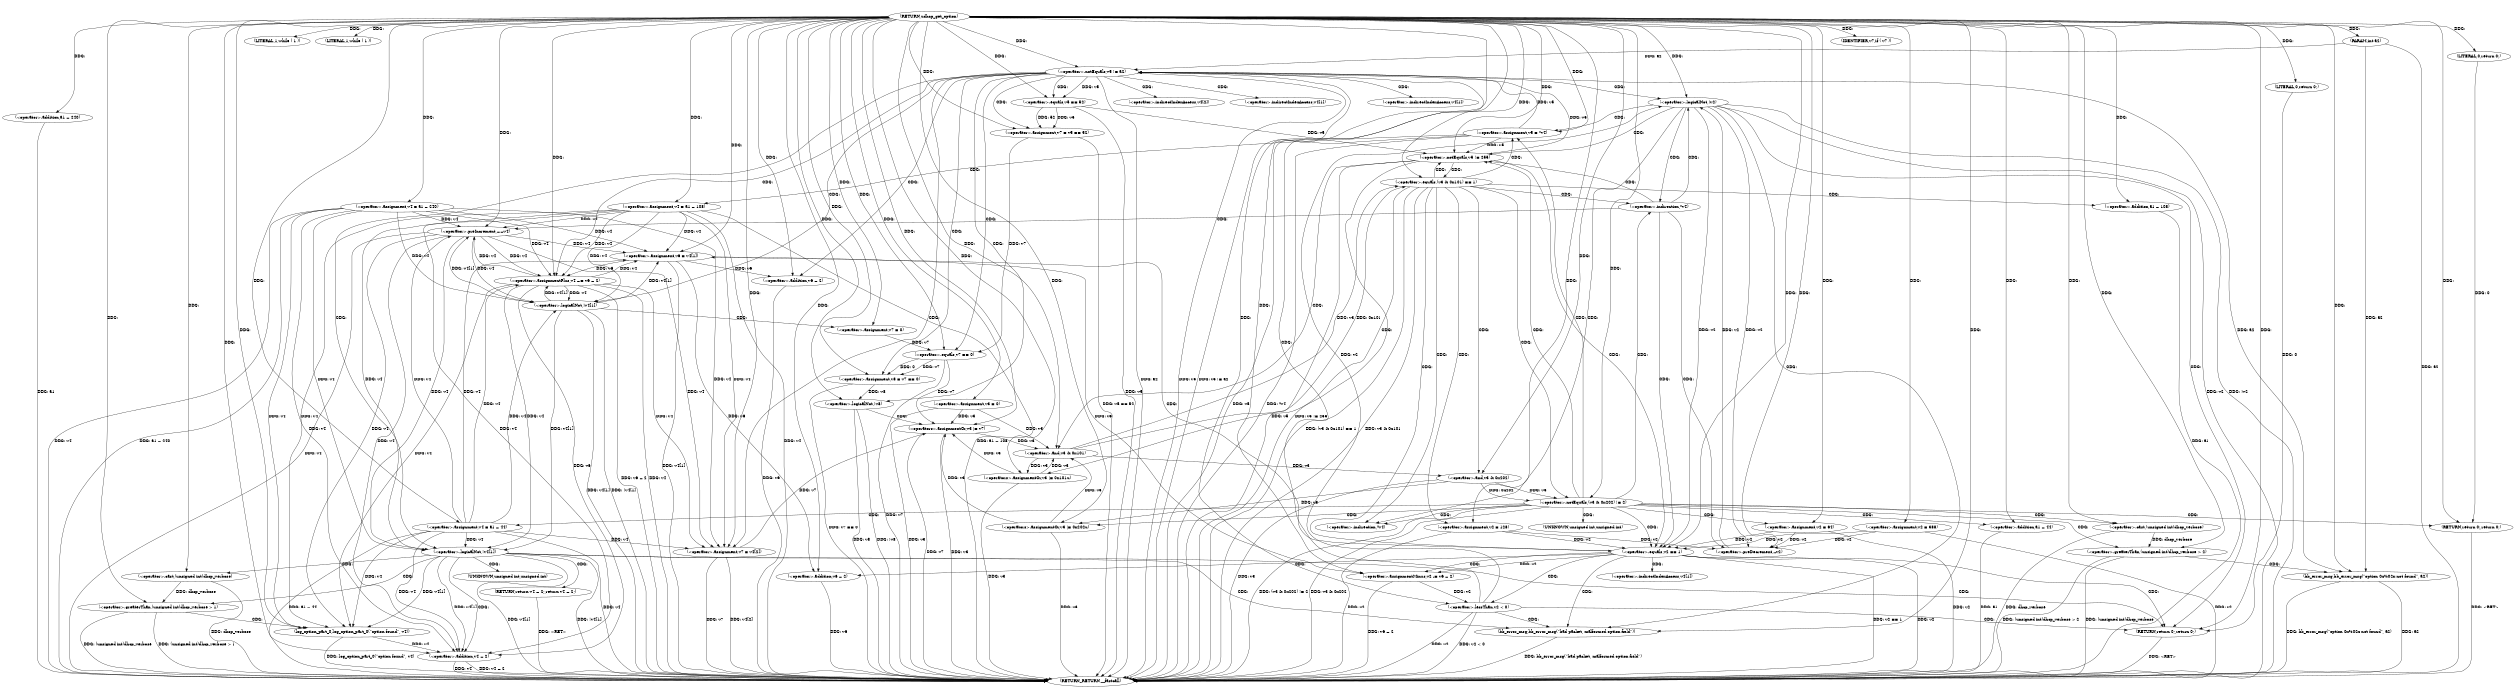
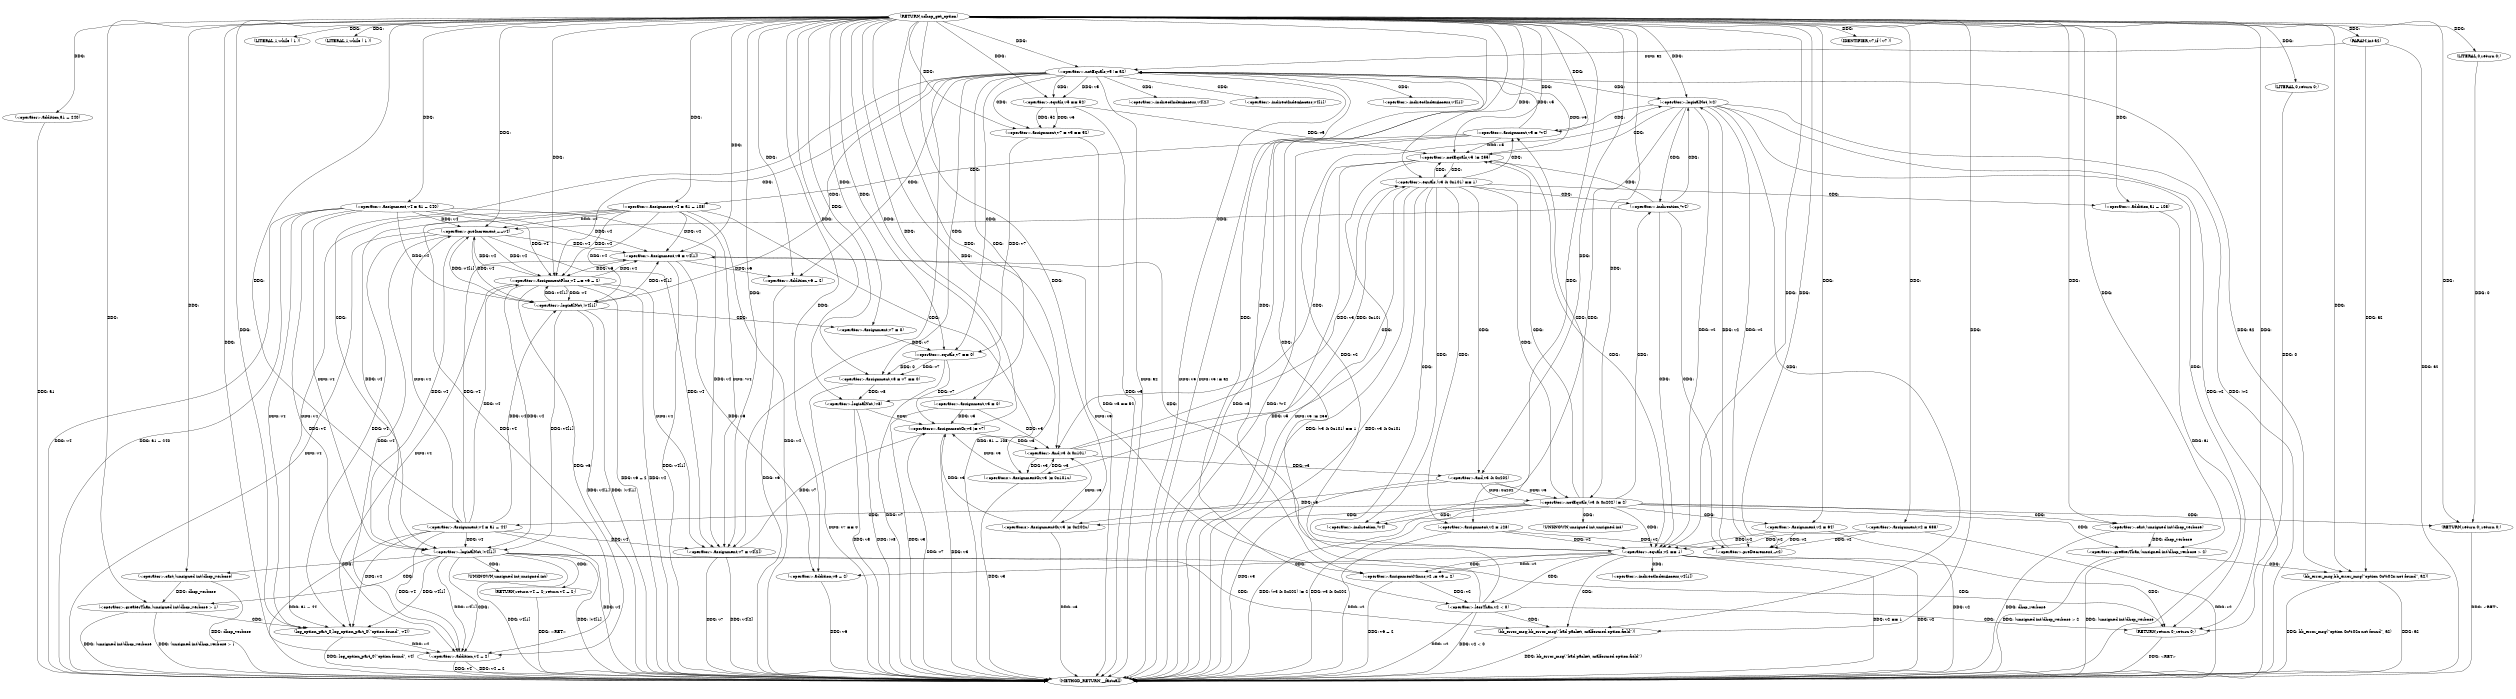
edge "(<operator>.assignment,v4 = a1 + 108)" -> "(<operator>.assignment,v7 = v4[2])": label "DDG: v4" -> "DDG: *v4"
node "(<operator>.addition,a1 + 44)": removed
node "(RETURN_RETURN,__fastcall)": label "(RETURN_RETURN,__fastcall)" -> "(METHOD_RETURN,__fastcall)"
